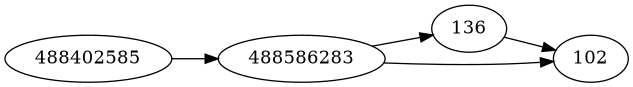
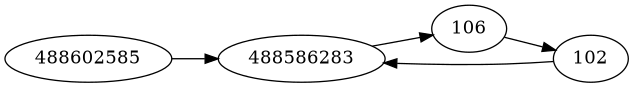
node "136": label "136" -> "106"
node "488402585": label "488402585" -> "488602585"
edge "488586283" -> "102": reversed
